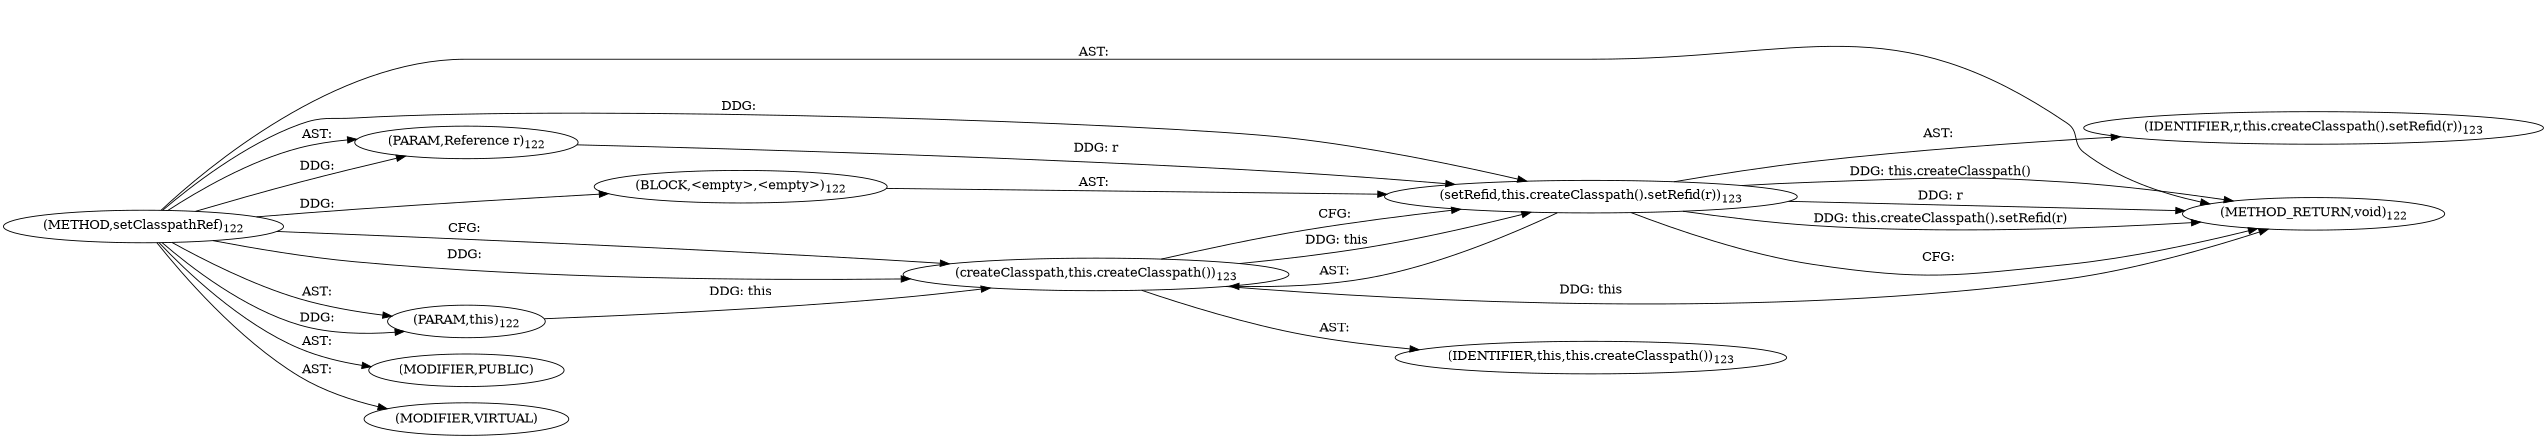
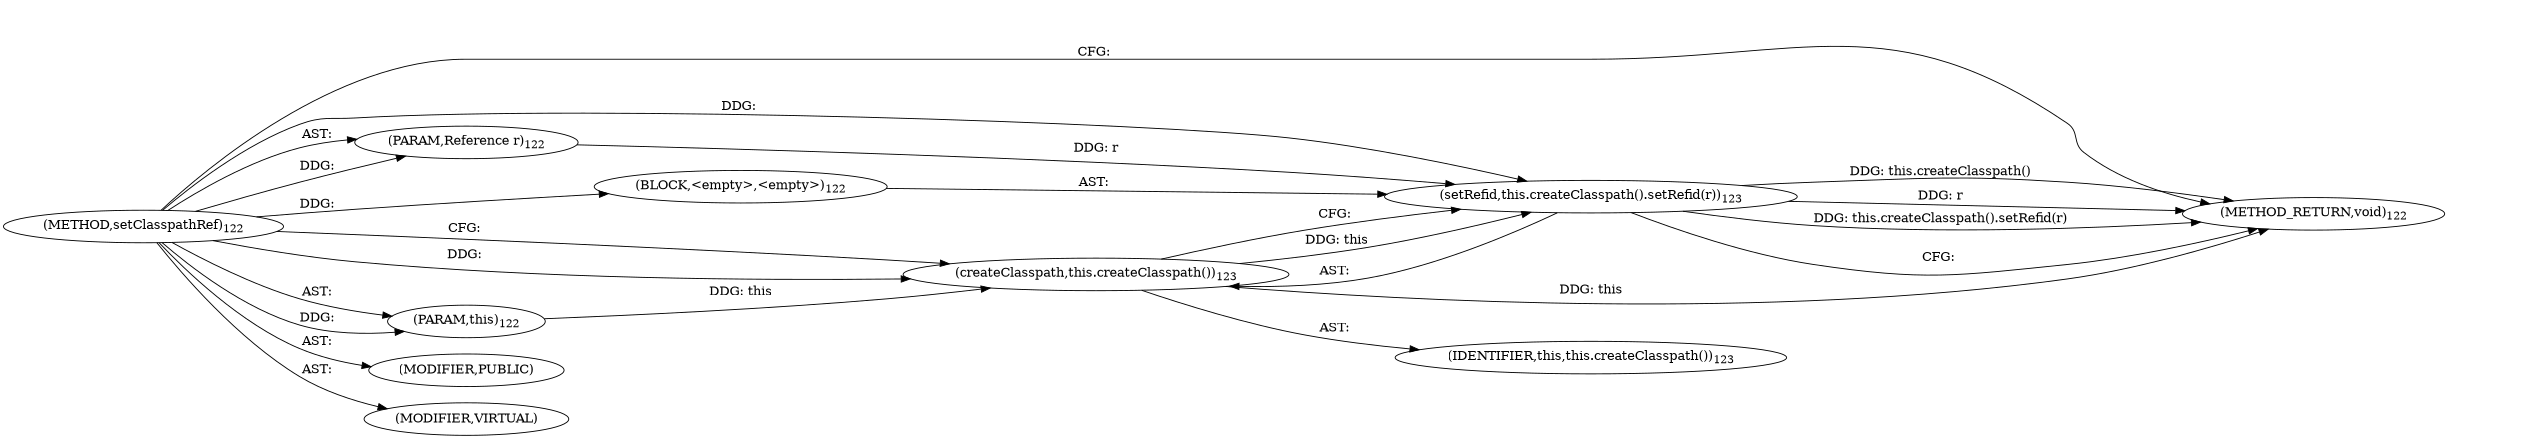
edge "(METHOD,setClasspathRef)" -> "(METHOD_RETURN,void)": label "AST: " -> "CFG: "
node "(IDENTIFIER,r,this.createClasspath().setRefid(r))": removed
